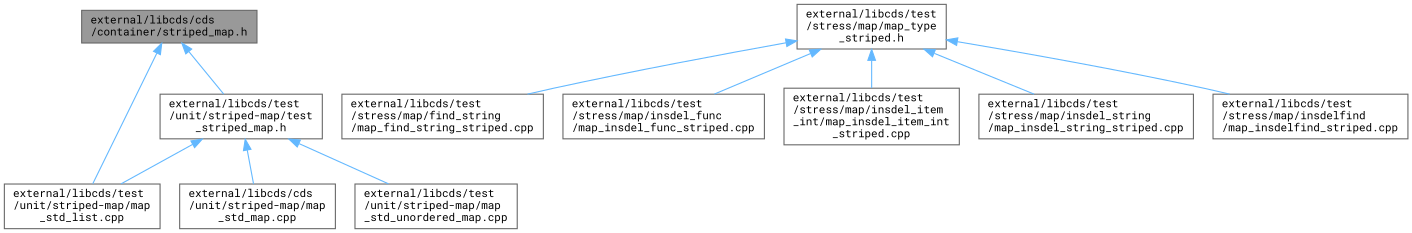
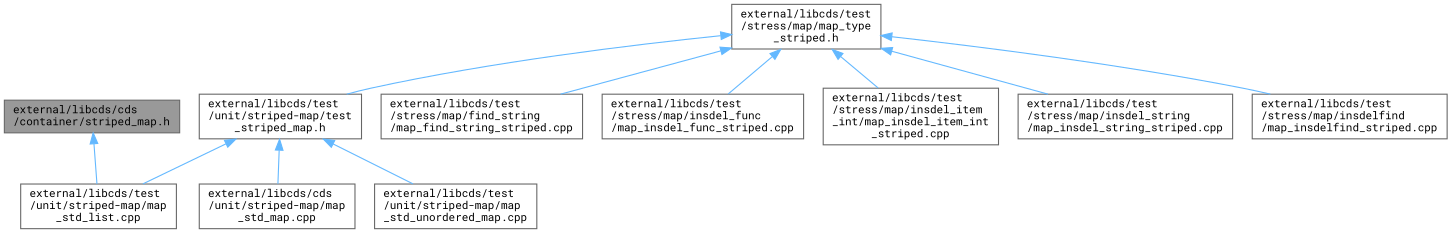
edge "external/libcds/test /unit/striped-map/test _striped_map.h" -> "external/libcds/cds /container/striped_map.h": now "external/libcds/test /unit/striped-map/test _striped_map.h" -> "external/libcds/test /stress/map/map_type _striped.h"
